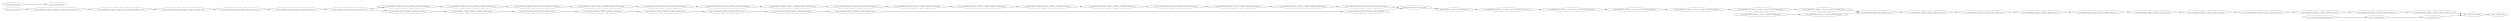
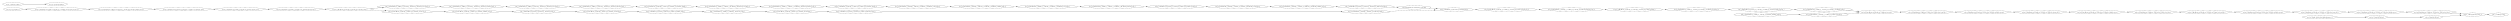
edge "root_a_0/backbone_a_4/body_c_8/block_a_15/block_b/relu_0" -> "root_a_0/backbone_a_4/body_c/concat_0": now "root_a_0/backbone_a_4/body_c_8/block_a_15/block_b/relu_0" -> "root_a_0/backbone_a_3/blocksr_a/maxpool2x2_0"
